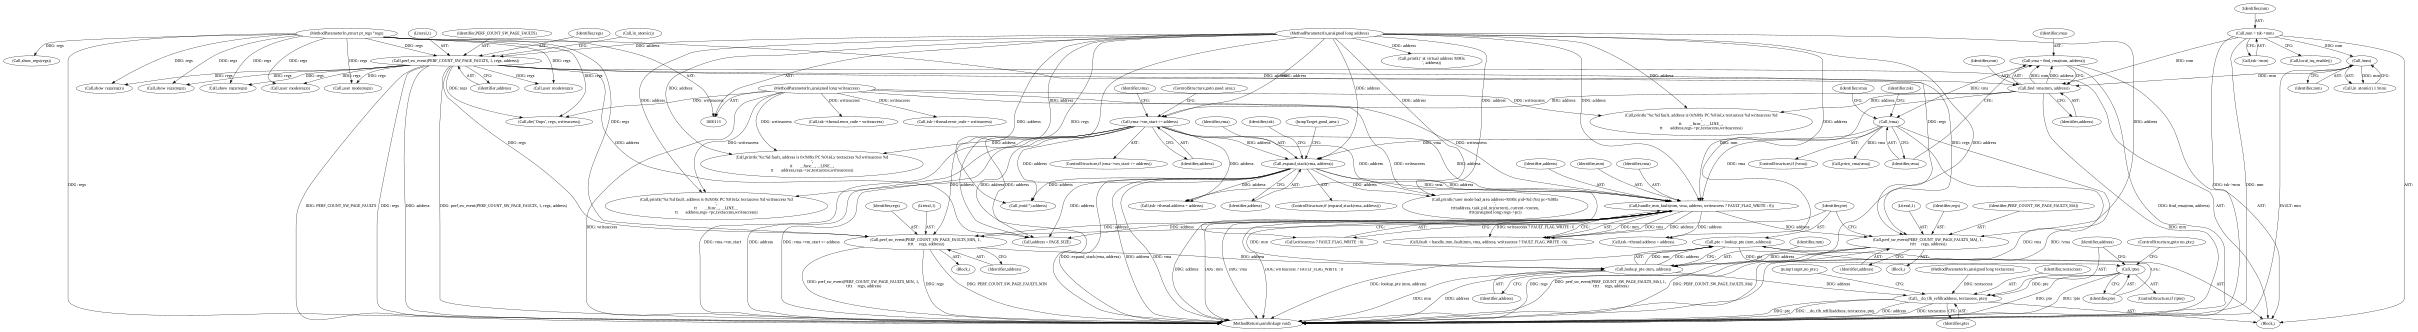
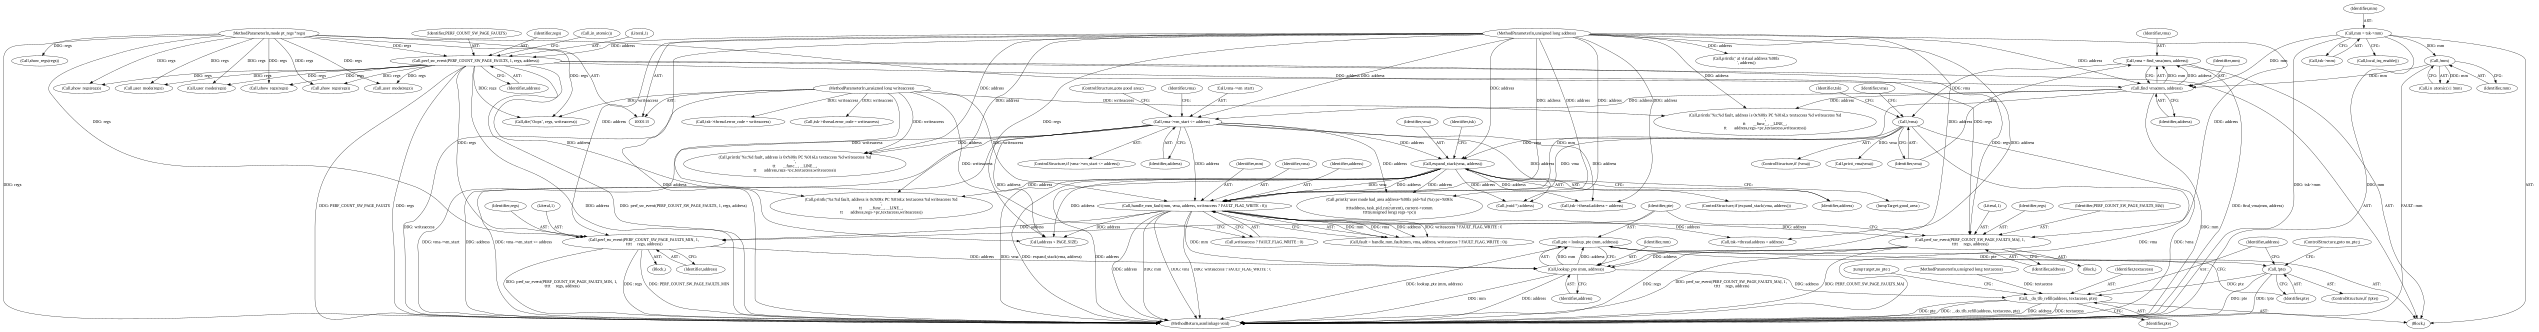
node "(MethodParameterIn,struct pt_regs *regs)": label "(MethodParameterIn,struct pt_regs *regs)" -> "(MethodParameterIn,mode pt_regs *regs)"
edge "(MethodParameterIn,unsigned long address)" -> "(Call,find_vma(mm, address))": added, label "DDG: address"
node "(Call,vma->vm_start)": added
edge "(JumpTarget,good_area:)" -> "(Call,expand_stack(vma, address))": reversed
